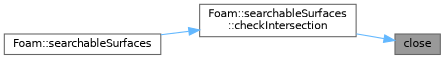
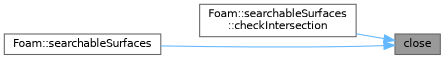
edge "Foam::searchableSurfaces" -> "Foam::searchableSurfaces ::checkIntersection": now "Foam::searchableSurfaces" -> "close"
